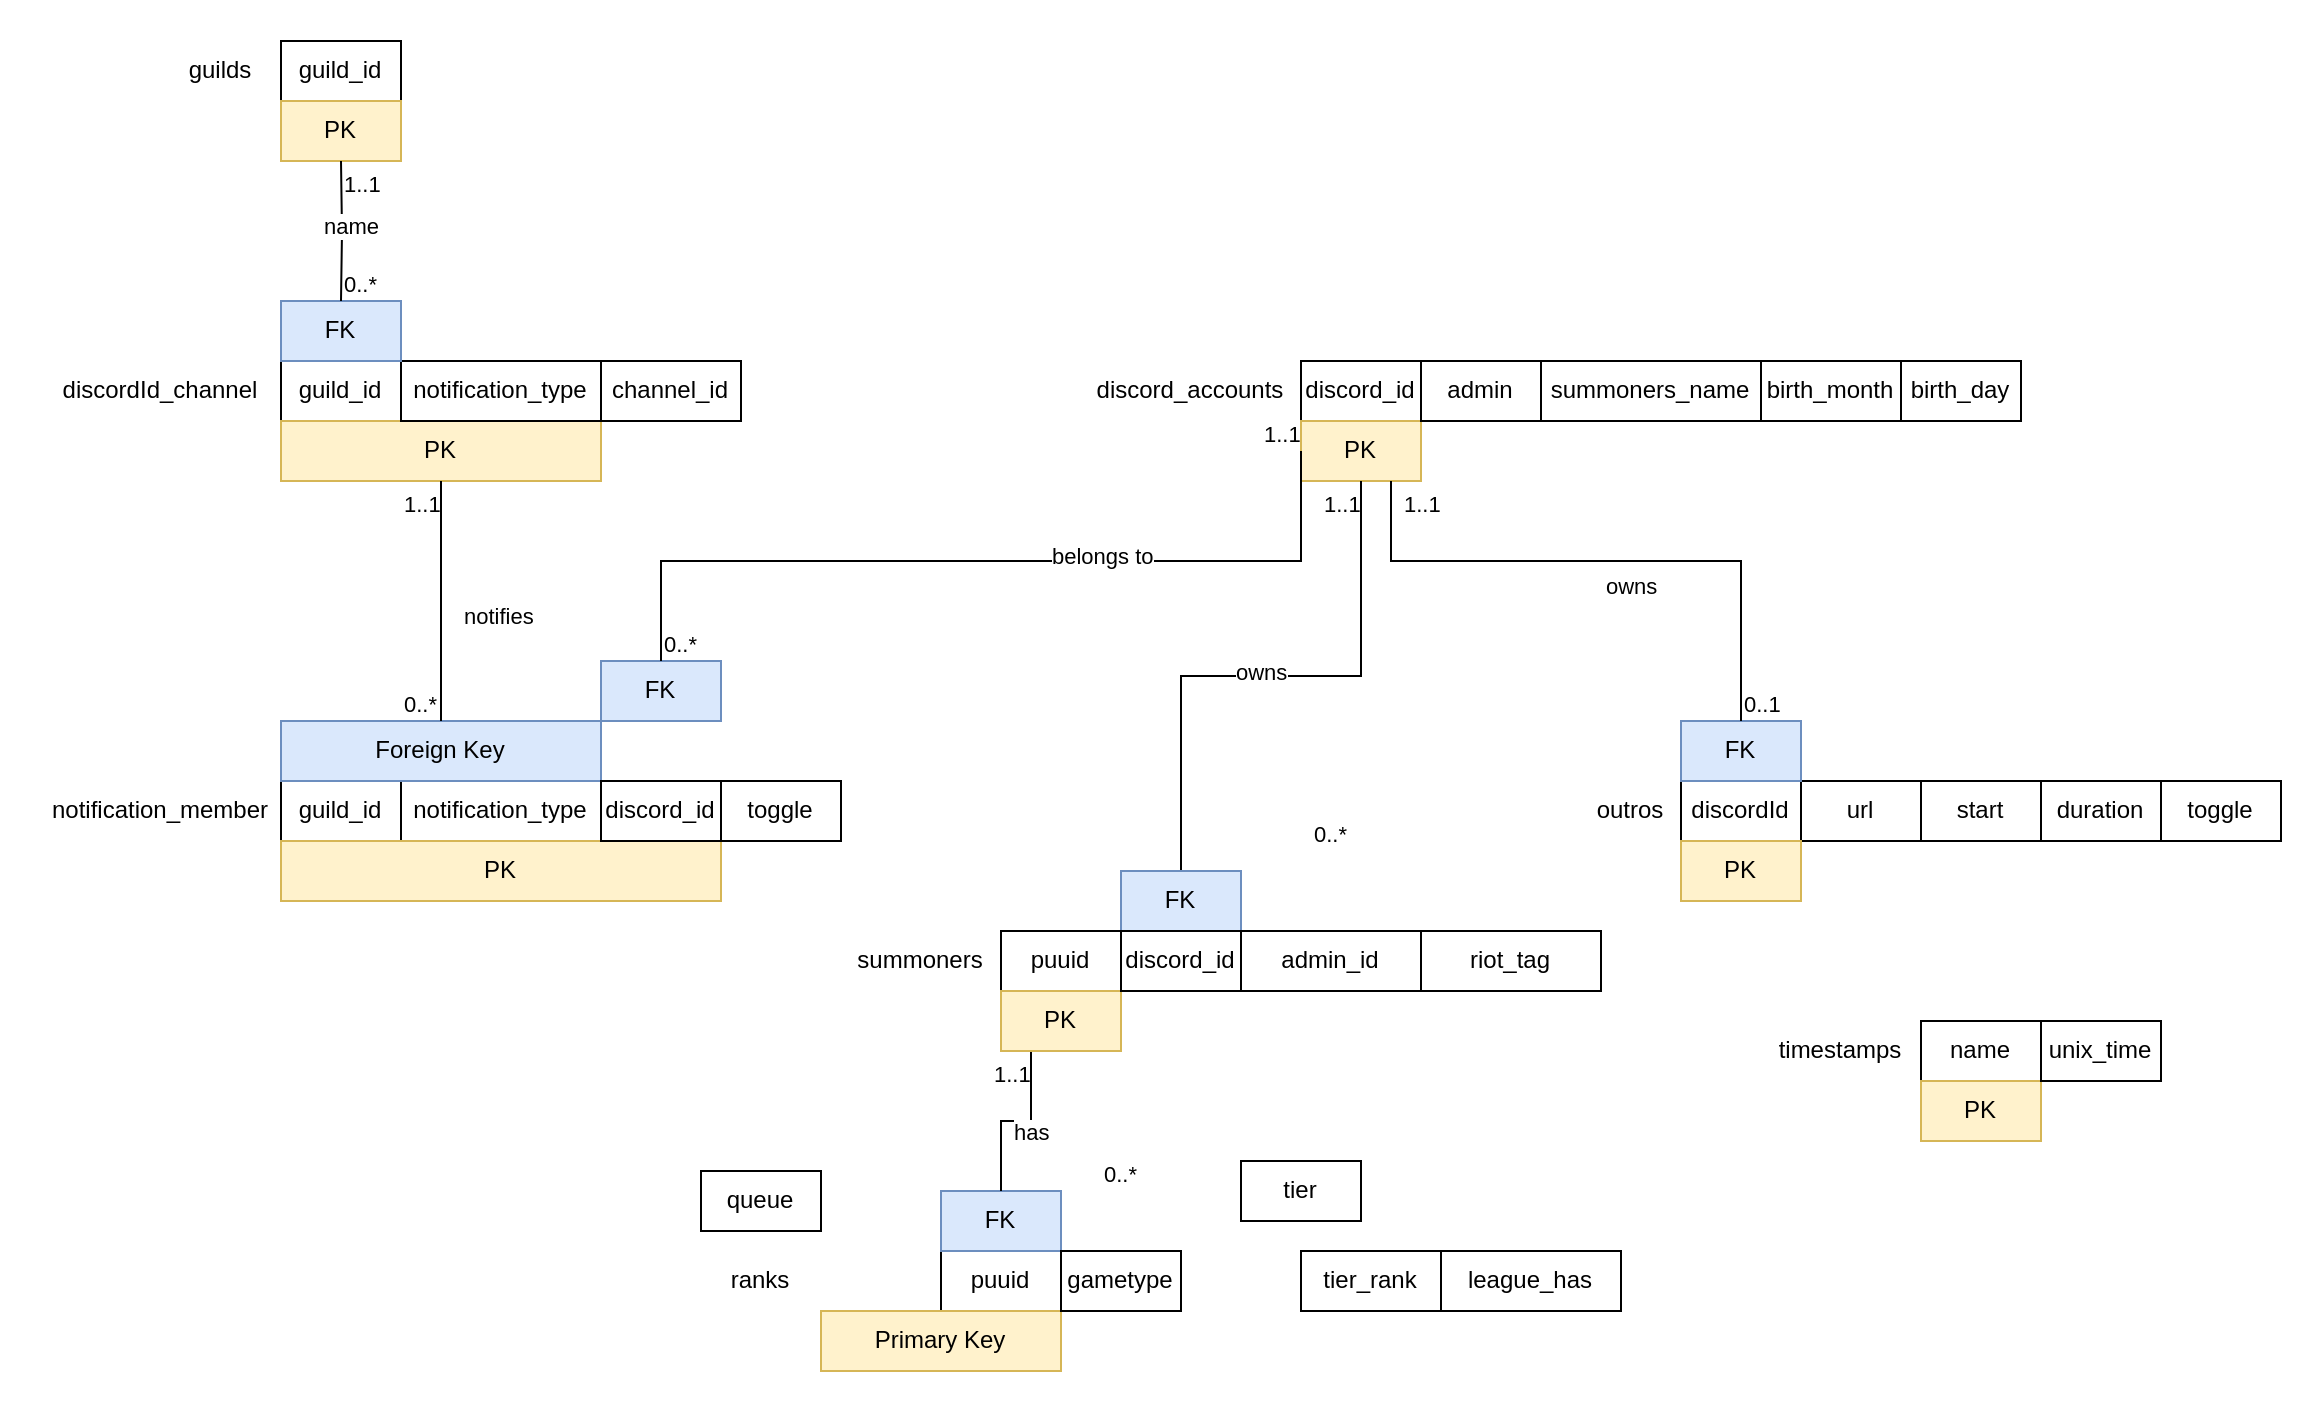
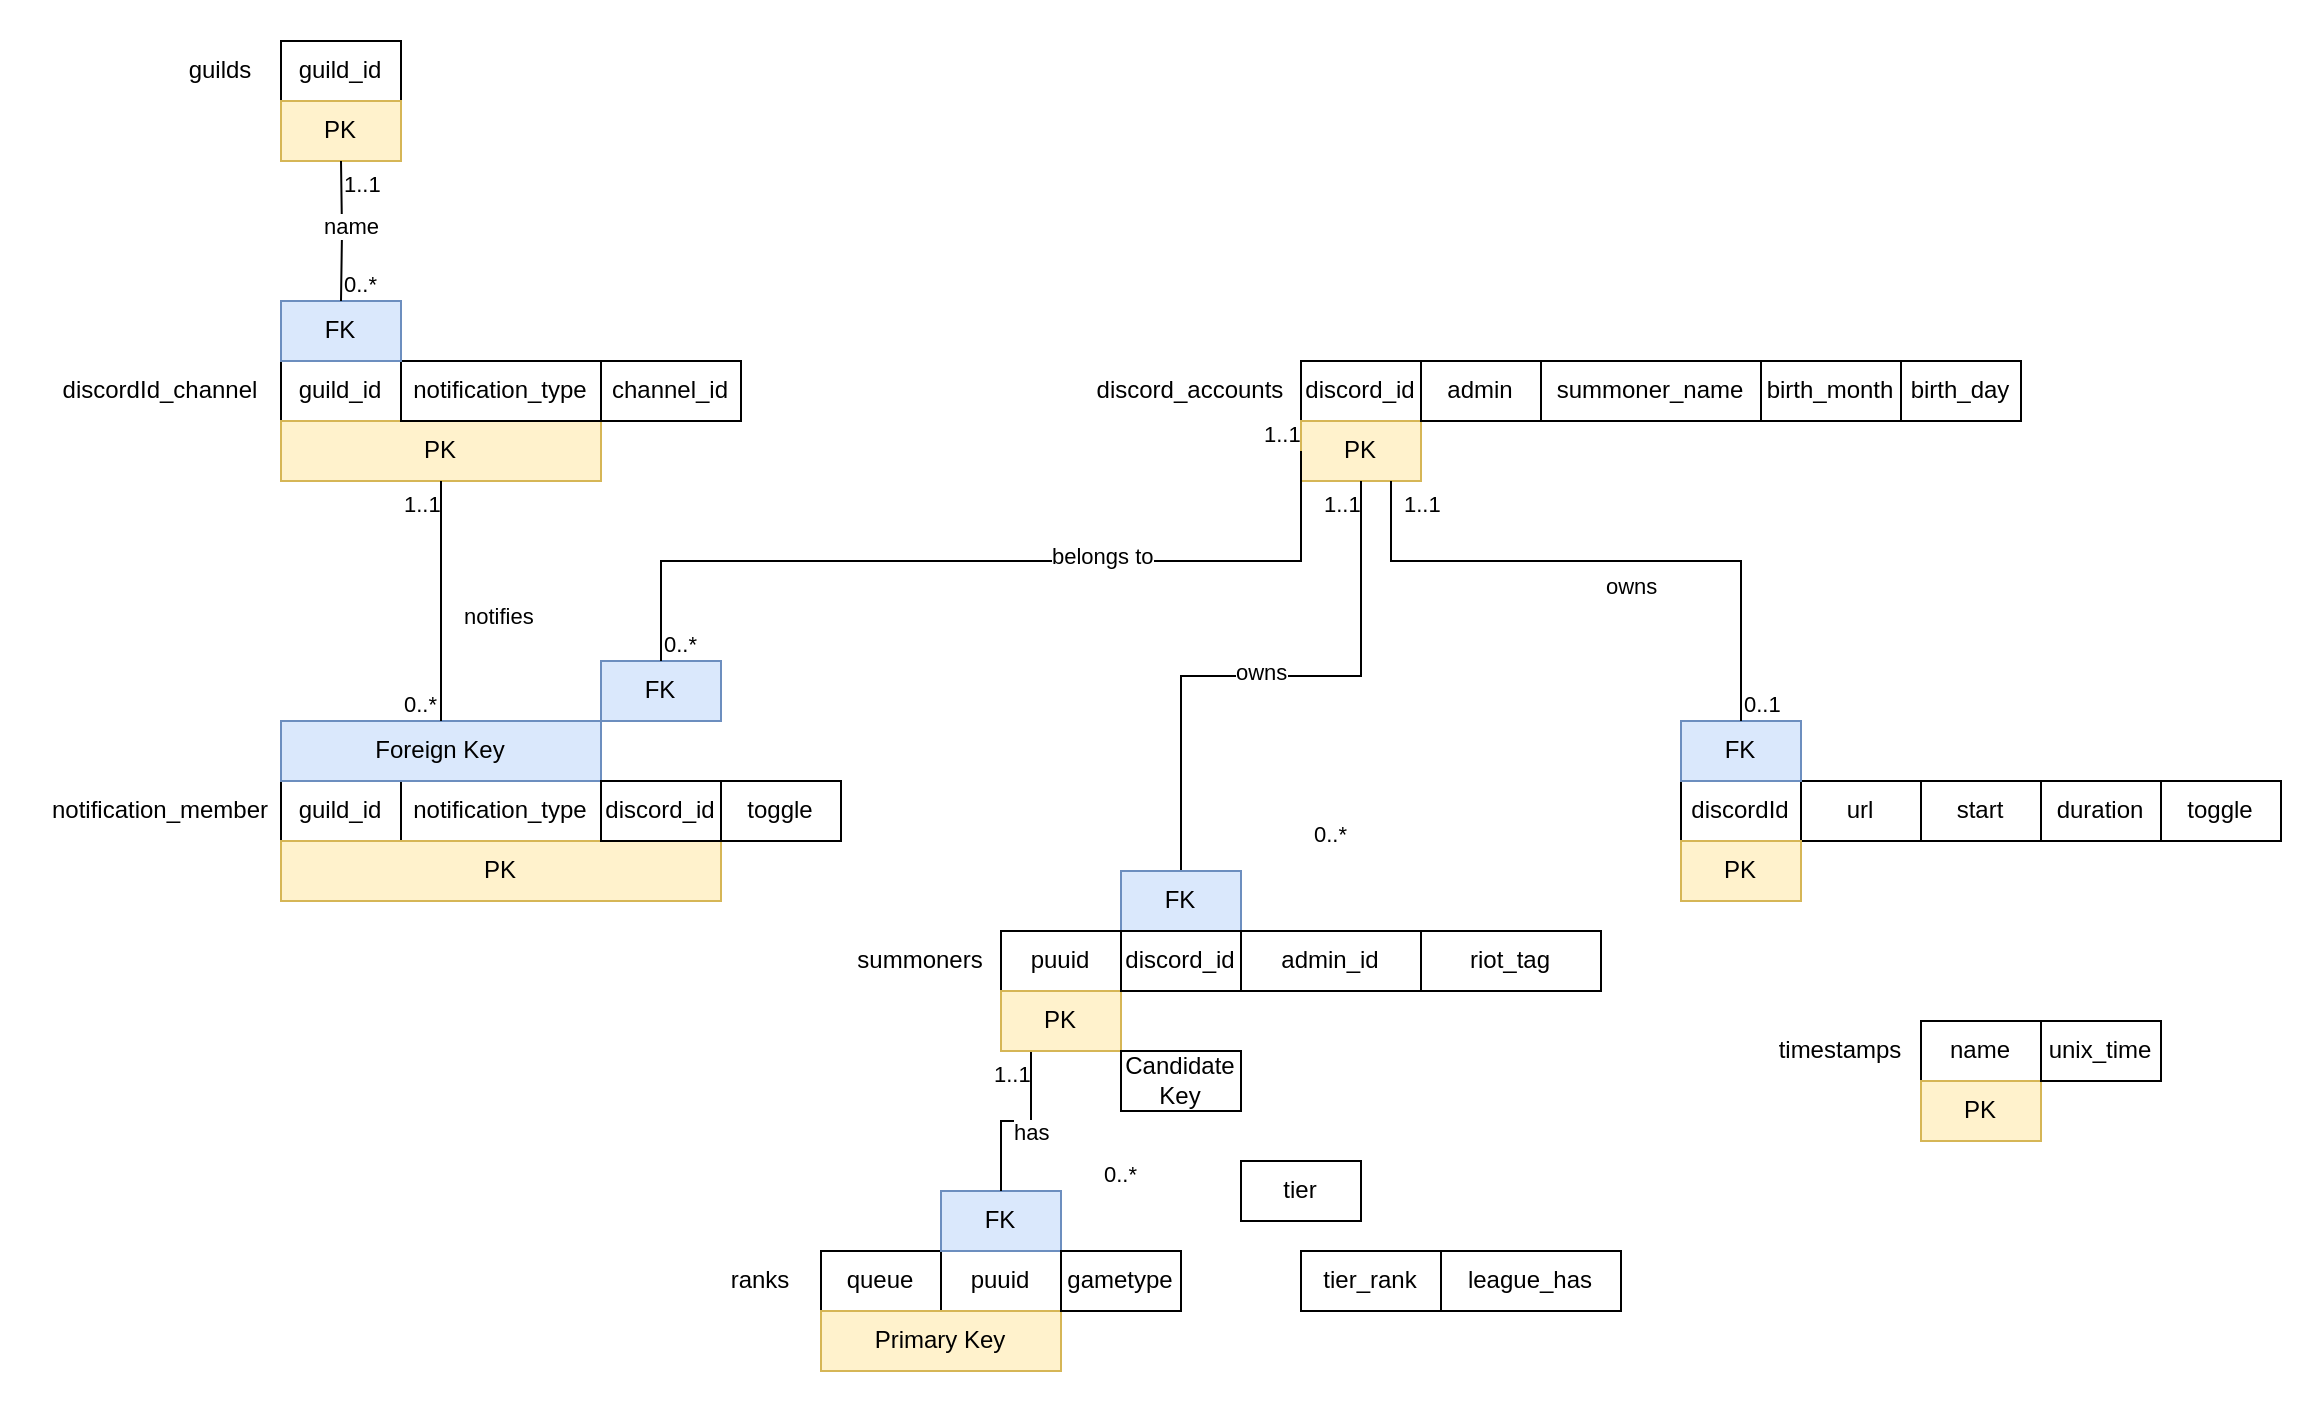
node "summoners_name": label "summoners_name" -> "summoner_name"
node "outros": removed
node "Candidate Key": added
node "queue": moved (761, 1201) -> (881, 1281)
